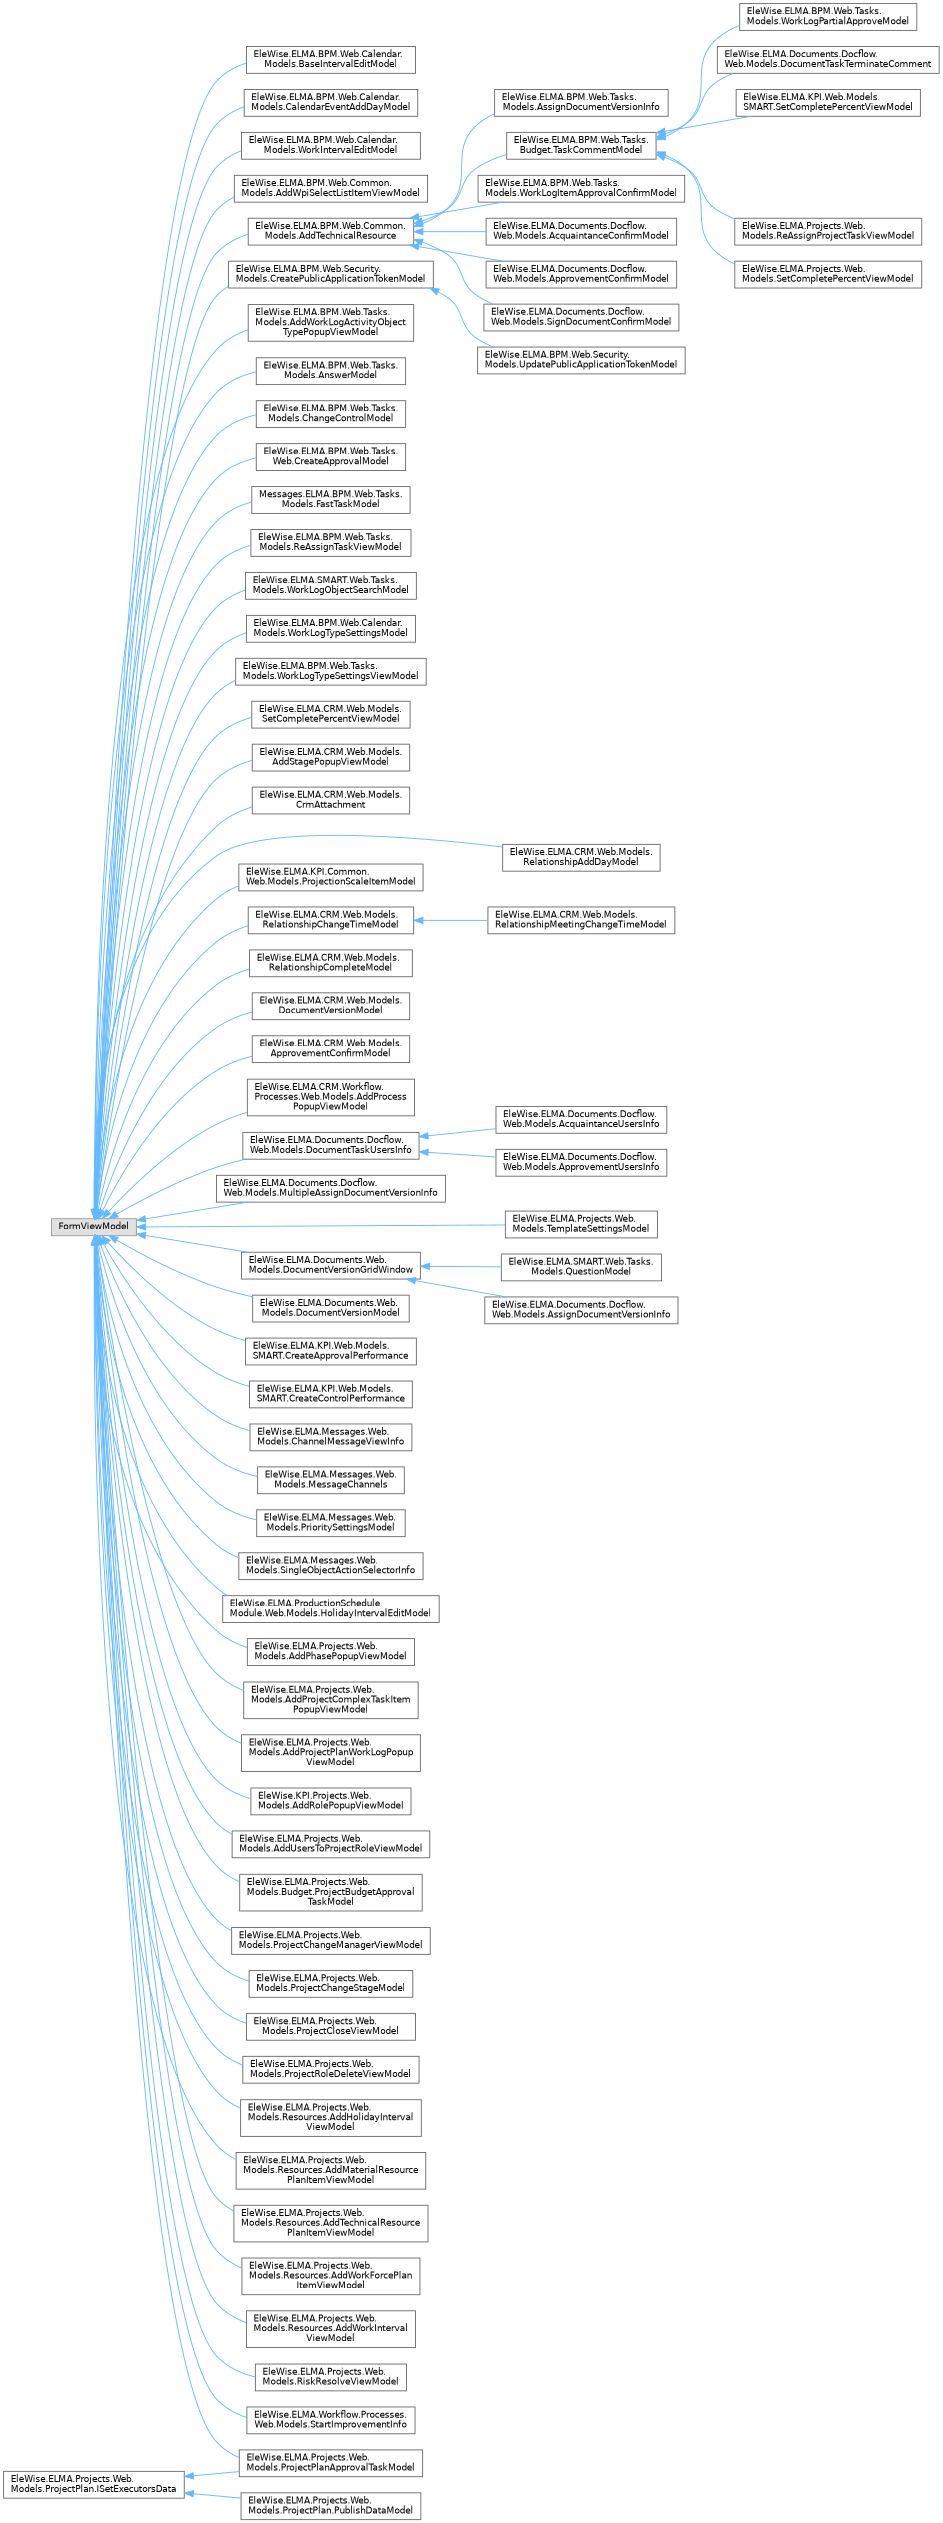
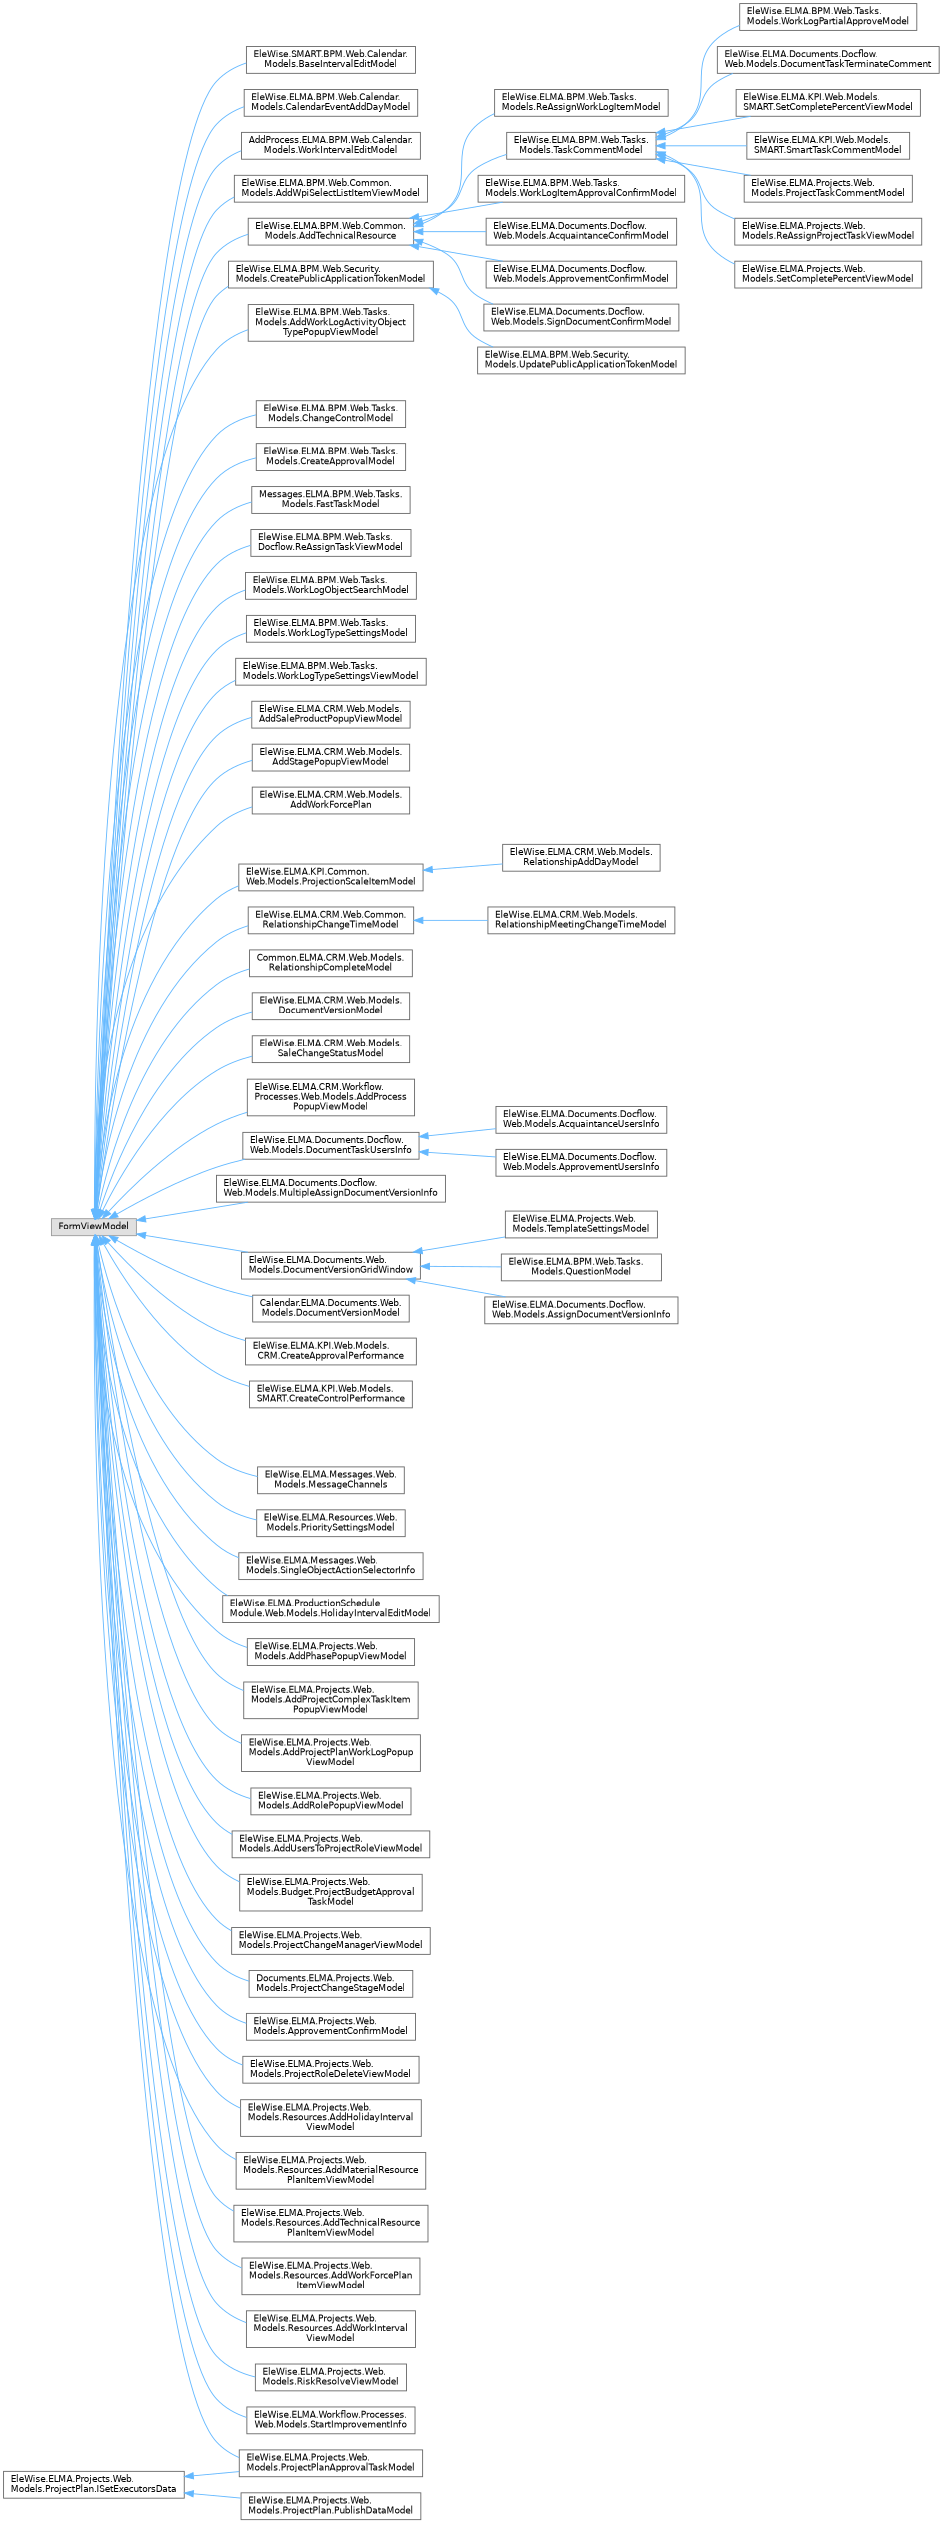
node "EleWise.ELMA.BPM.Web.Calendar. Models.BaseIntervalEditModel": label "EleWise.ELMA.BPM.Web.Calendar. Models.BaseIntervalEditModel" -> "EleWise.SMART.BPM.Web.Calendar. Models.BaseIntervalEditModel"
node "EleWise.ELMA.BPM.Web.Tasks. Models.AssignDocumentVersionInfo": label "EleWise.ELMA.BPM.Web.Tasks. Models.AssignDocumentVersionInfo" -> "EleWise.ELMA.BPM.Web.Tasks. Models.ReAssignWorkLogItemModel"
node "EleWise.ELMA.BPM.Web.Calendar. Models.WorkIntervalEditModel": label "EleWise.ELMA.BPM.Web.Calendar. Models.WorkIntervalEditModel" -> "AddProcess.ELMA.BPM.Web.Calendar. Models.WorkIntervalEditModel"
node "EleWise.ELMA.BPM.Web.Tasks. Budget.TaskCommentModel": label "EleWise.ELMA.BPM.Web.Tasks. Budget.TaskCommentModel" -> "EleWise.ELMA.BPM.Web.Tasks. Models.TaskCommentModel"
node "EleWise.ELMA.KPI.Web.Models. SMART.SmartTaskCommentModel": added
node "EleWise.ELMA.Projects.Web. Models.ProjectTaskCommentModel": added
node "EleWise.ELMA.BPM.Web.Tasks. Models.AnswerModel": removed
node "EleWise.ELMA.BPM.Web.Tasks. Web.CreateApprovalModel": label "EleWise.ELMA.BPM.Web.Tasks. Web.CreateApprovalModel" -> "EleWise.ELMA.BPM.Web.Tasks. Models.CreateApprovalModel"
node "EleWise.ELMA.BPM.Web.Tasks. Models.ReAssignTaskViewModel": label "EleWise.ELMA.BPM.Web.Tasks. Models.ReAssignTaskViewModel" -> "EleWise.ELMA.BPM.Web.Tasks. Docflow.ReAssignTaskViewModel"
node "EleWise.ELMA.SMART.Web.Tasks. Models.WorkLogObjectSearchModel": label "EleWise.ELMA.SMART.Web.Tasks. Models.WorkLogObjectSearchModel" -> "EleWise.ELMA.BPM.Web.Tasks. Models.WorkLogObjectSearchModel"
node "EleWise.ELMA.BPM.Web.Calendar. Models.WorkLogTypeSettingsModel": label "EleWise.ELMA.BPM.Web.Calendar. Models.WorkLogTypeSettingsModel" -> "EleWise.ELMA.BPM.Web.Tasks. Models.WorkLogTypeSettingsModel"
node "EleWise.ELMA.CRM.Web.Models. SetCompletePercentViewModel": label "EleWise.ELMA.CRM.Web.Models. SetCompletePercentViewModel" -> "EleWise.ELMA.CRM.Web.Models. AddSaleProductPopupViewModel"
node "EleWise.ELMA.CRM.Web.Models. CrmAttachment": label "EleWise.ELMA.CRM.Web.Models. CrmAttachment" -> "EleWise.ELMA.CRM.Web.Models. AddWorkForcePlan"
edge "EleWise.ELMA.CRM.Web.Models. RelationshipAddDayModel" -> "FormViewModel": now "EleWise.ELMA.CRM.Web.Models. RelationshipAddDayModel" -> "EleWise.ELMA.KPI.Common. Web.Models.ProjectionScaleItemModel"
node "EleWise.ELMA.CRM.Web.Models. RelationshipChangeTimeModel": label "EleWise.ELMA.CRM.Web.Models. RelationshipChangeTimeModel" -> "EleWise.ELMA.CRM.Web.Common. RelationshipChangeTimeModel"
node "EleWise.ELMA.CRM.Web.Models. RelationshipCompleteModel": label "EleWise.ELMA.CRM.Web.Models. RelationshipCompleteModel" -> "Common.ELMA.CRM.Web.Models. RelationshipCompleteModel"
node "EleWise.ELMA.CRM.Web.Models. ApprovementConfirmModel": label "EleWise.ELMA.CRM.Web.Models. ApprovementConfirmModel" -> "EleWise.ELMA.CRM.Web.Models. SaleChangeStatusModel"
edge "EleWise.ELMA.Projects.Web. Models.TemplateSettingsModel" -> "FormViewModel": now "EleWise.ELMA.Projects.Web. Models.TemplateSettingsModel" -> "EleWise.ELMA.Documents.Web. Models.DocumentVersionGridWindow"
node "EleWise.ELMA.SMART.Web.Tasks. Models.QuestionModel": label "EleWise.ELMA.SMART.Web.Tasks. Models.QuestionModel" -> "EleWise.ELMA.BPM.Web.Tasks. Models.QuestionModel"
node "EleWise.ELMA.Documents.Web. Models.DocumentVersionModel": label "EleWise.ELMA.Documents.Web. Models.DocumentVersionModel" -> "Calendar.ELMA.Documents.Web. Models.DocumentVersionModel"
node "EleWise.ELMA.KPI.Web.Models. SMART.CreateApprovalPerformance": label "EleWise.ELMA.KPI.Web.Models. SMART.CreateApprovalPerformance" -> "EleWise.ELMA.KPI.Web.Models. CRM.CreateApprovalPerformance"
node "EleWise.ELMA.Messages.Web. Models.ChannelMessageViewInfo": removed
node "EleWise.ELMA.Messages.Web. Models.PrioritySettingsModel": label "EleWise.ELMA.Messages.Web. Models.PrioritySettingsModel" -> "EleWise.ELMA.Resources.Web. Models.PrioritySettingsModel"
node "EleWise.KPI.Projects.Web. Models.AddRolePopupViewModel": label "EleWise.KPI.Projects.Web. Models.AddRolePopupViewModel" -> "EleWise.ELMA.Projects.Web. Models.AddRolePopupViewModel"
node "EleWise.ELMA.Projects.Web. Models.ProjectChangeStageModel": label "EleWise.ELMA.Projects.Web. Models.ProjectChangeStageModel" -> "Documents.ELMA.Projects.Web. Models.ProjectChangeStageModel"
node "EleWise.ELMA.Projects.Web. Models.ProjectCloseViewModel": label "EleWise.ELMA.Projects.Web. Models.ProjectCloseViewModel" -> "EleWise.ELMA.Projects.Web. Models.ApprovementConfirmModel"
